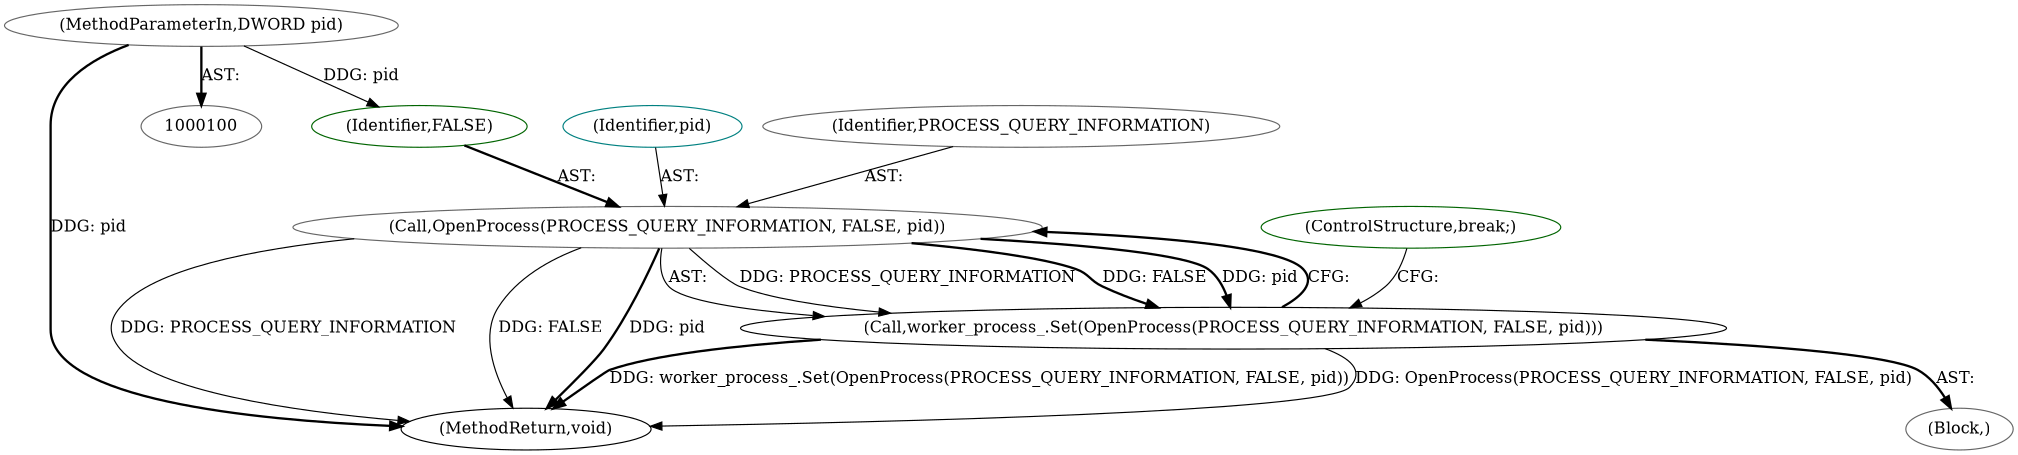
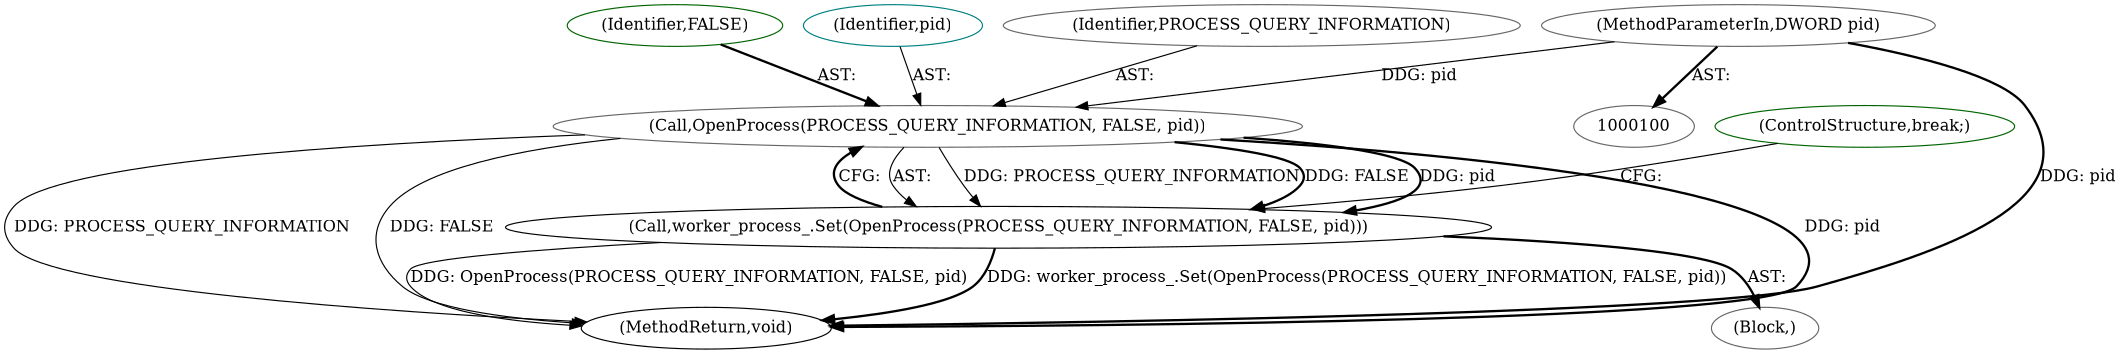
edge "(MethodParameterIn,DWORD pid)" -> "(Identifier,FALSE)": now "(MethodParameterIn,DWORD pid)" -> "(Call,OpenProcess(PROCESS_QUERY_INFORMATION, FALSE, pid))"
